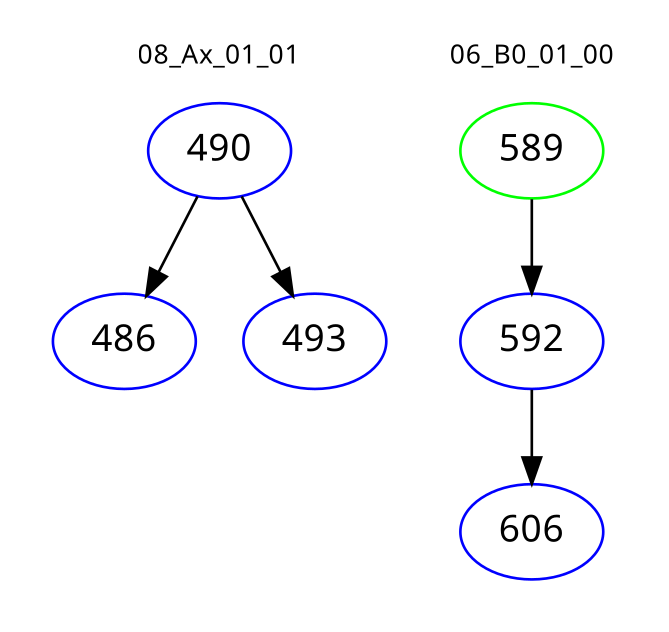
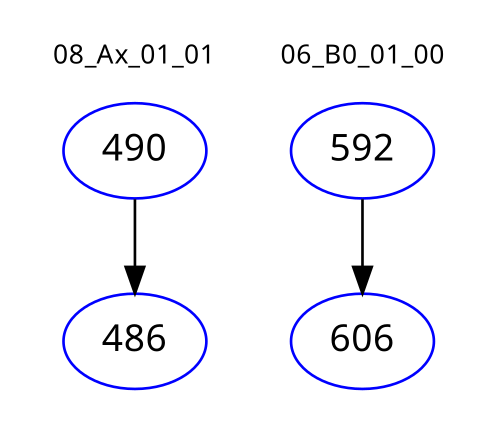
node "589": removed
node "493": removed
